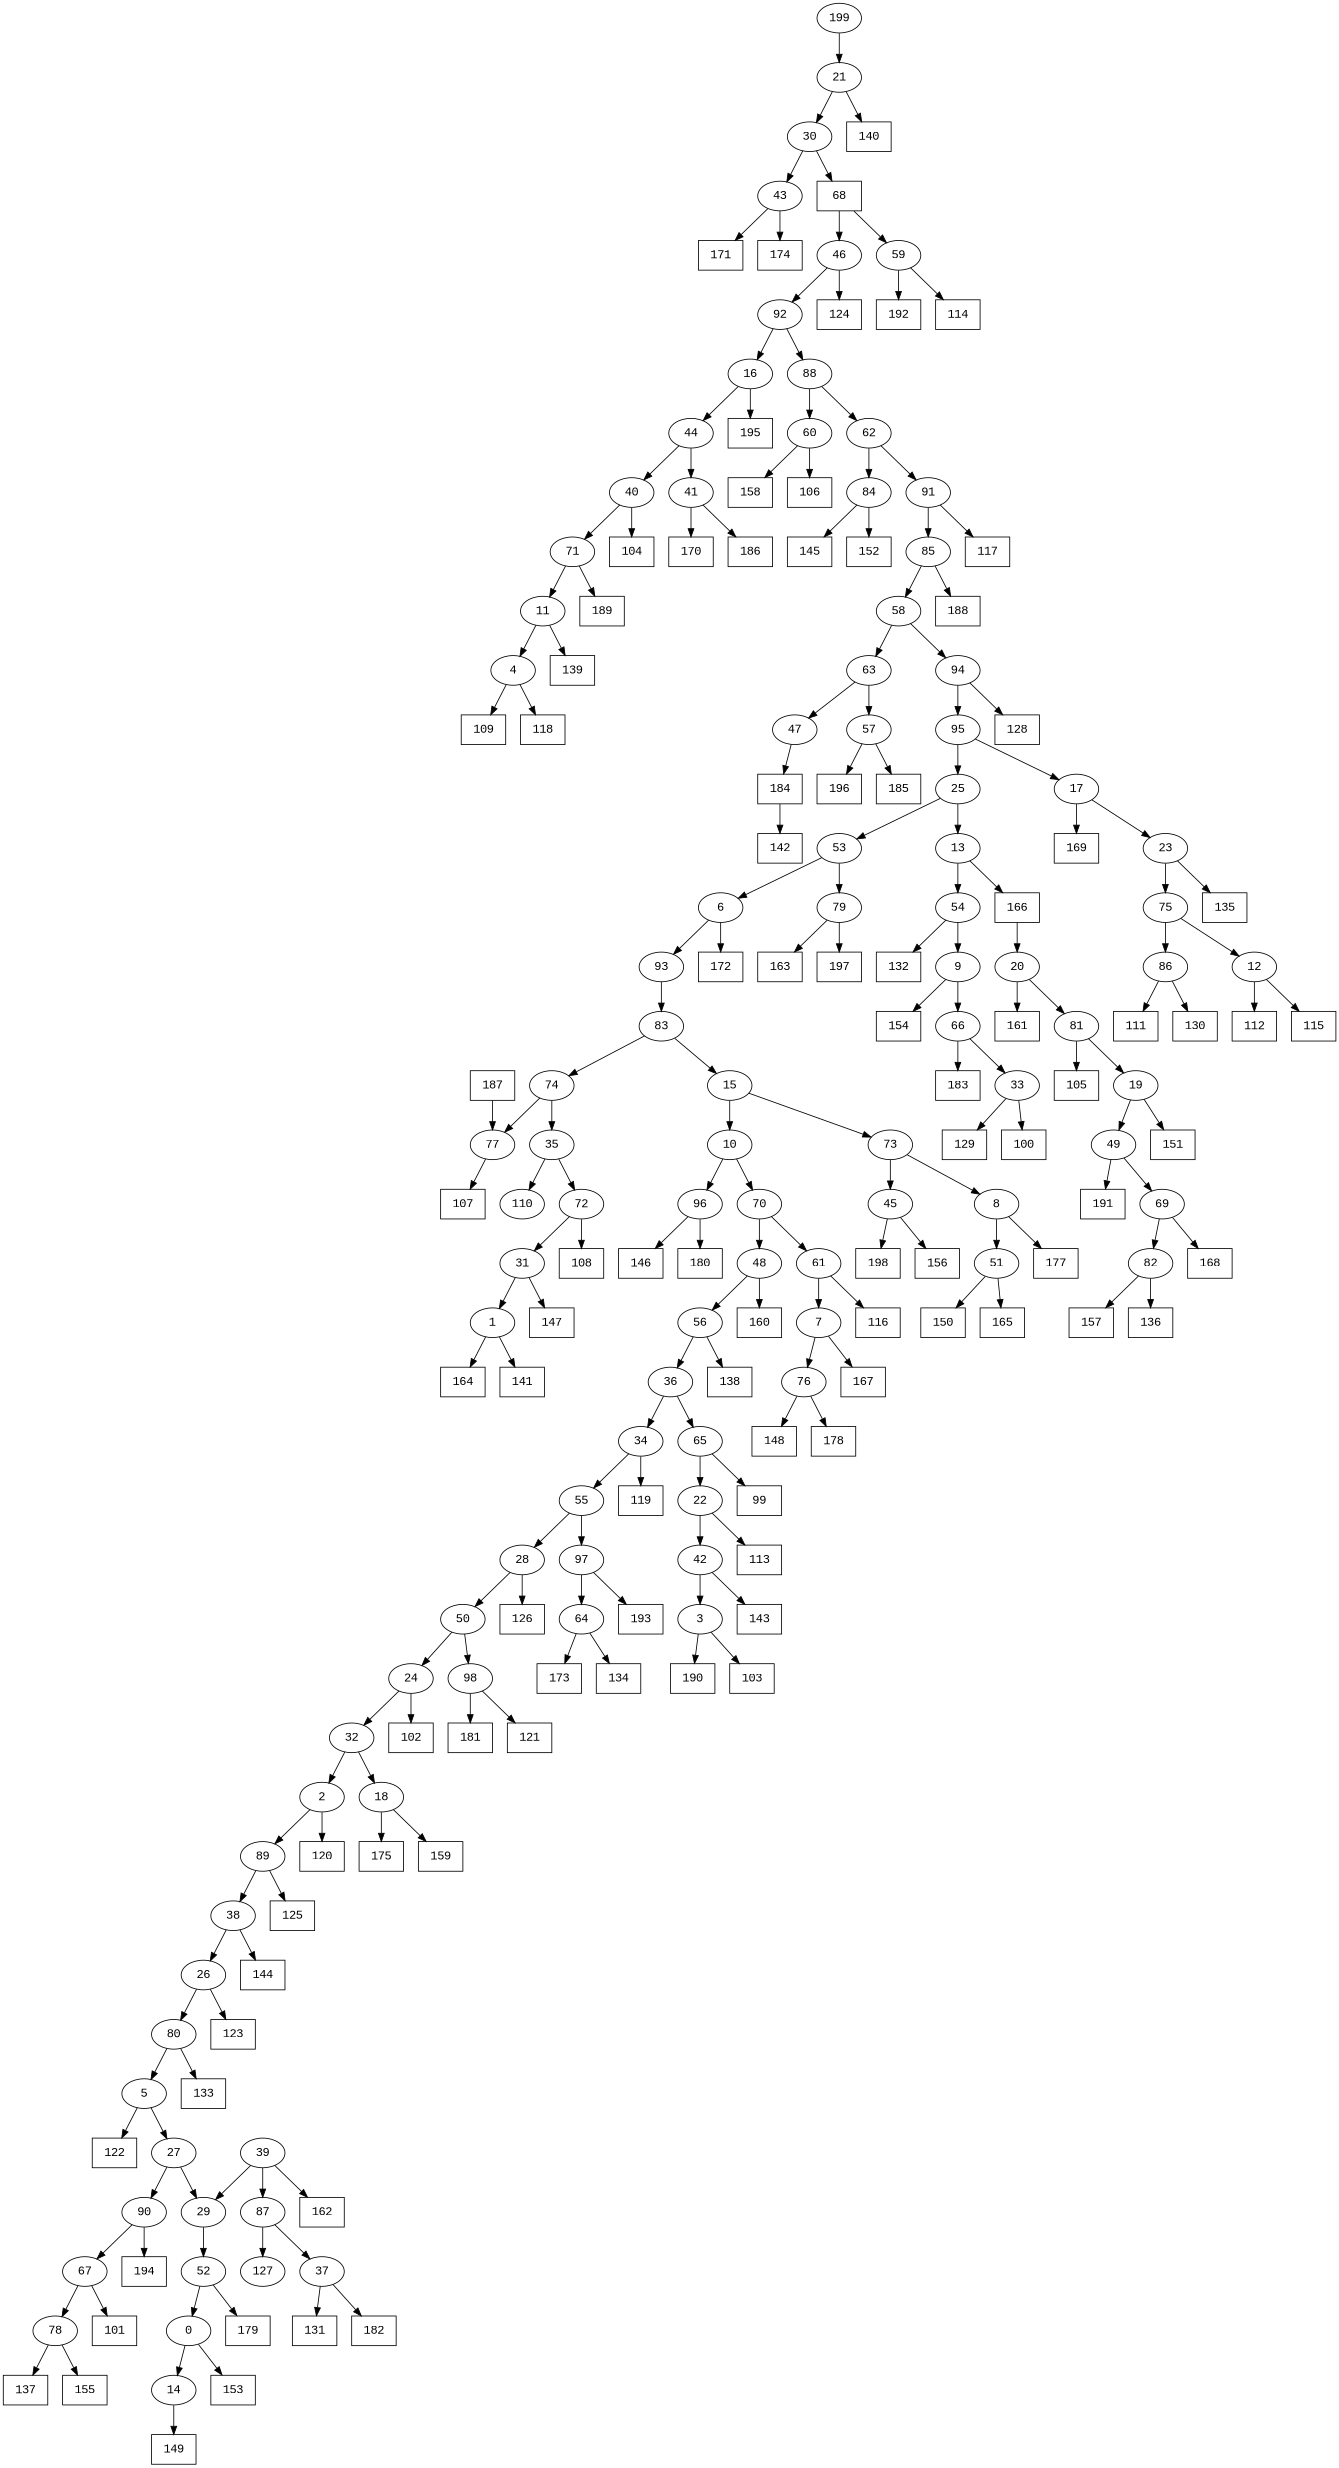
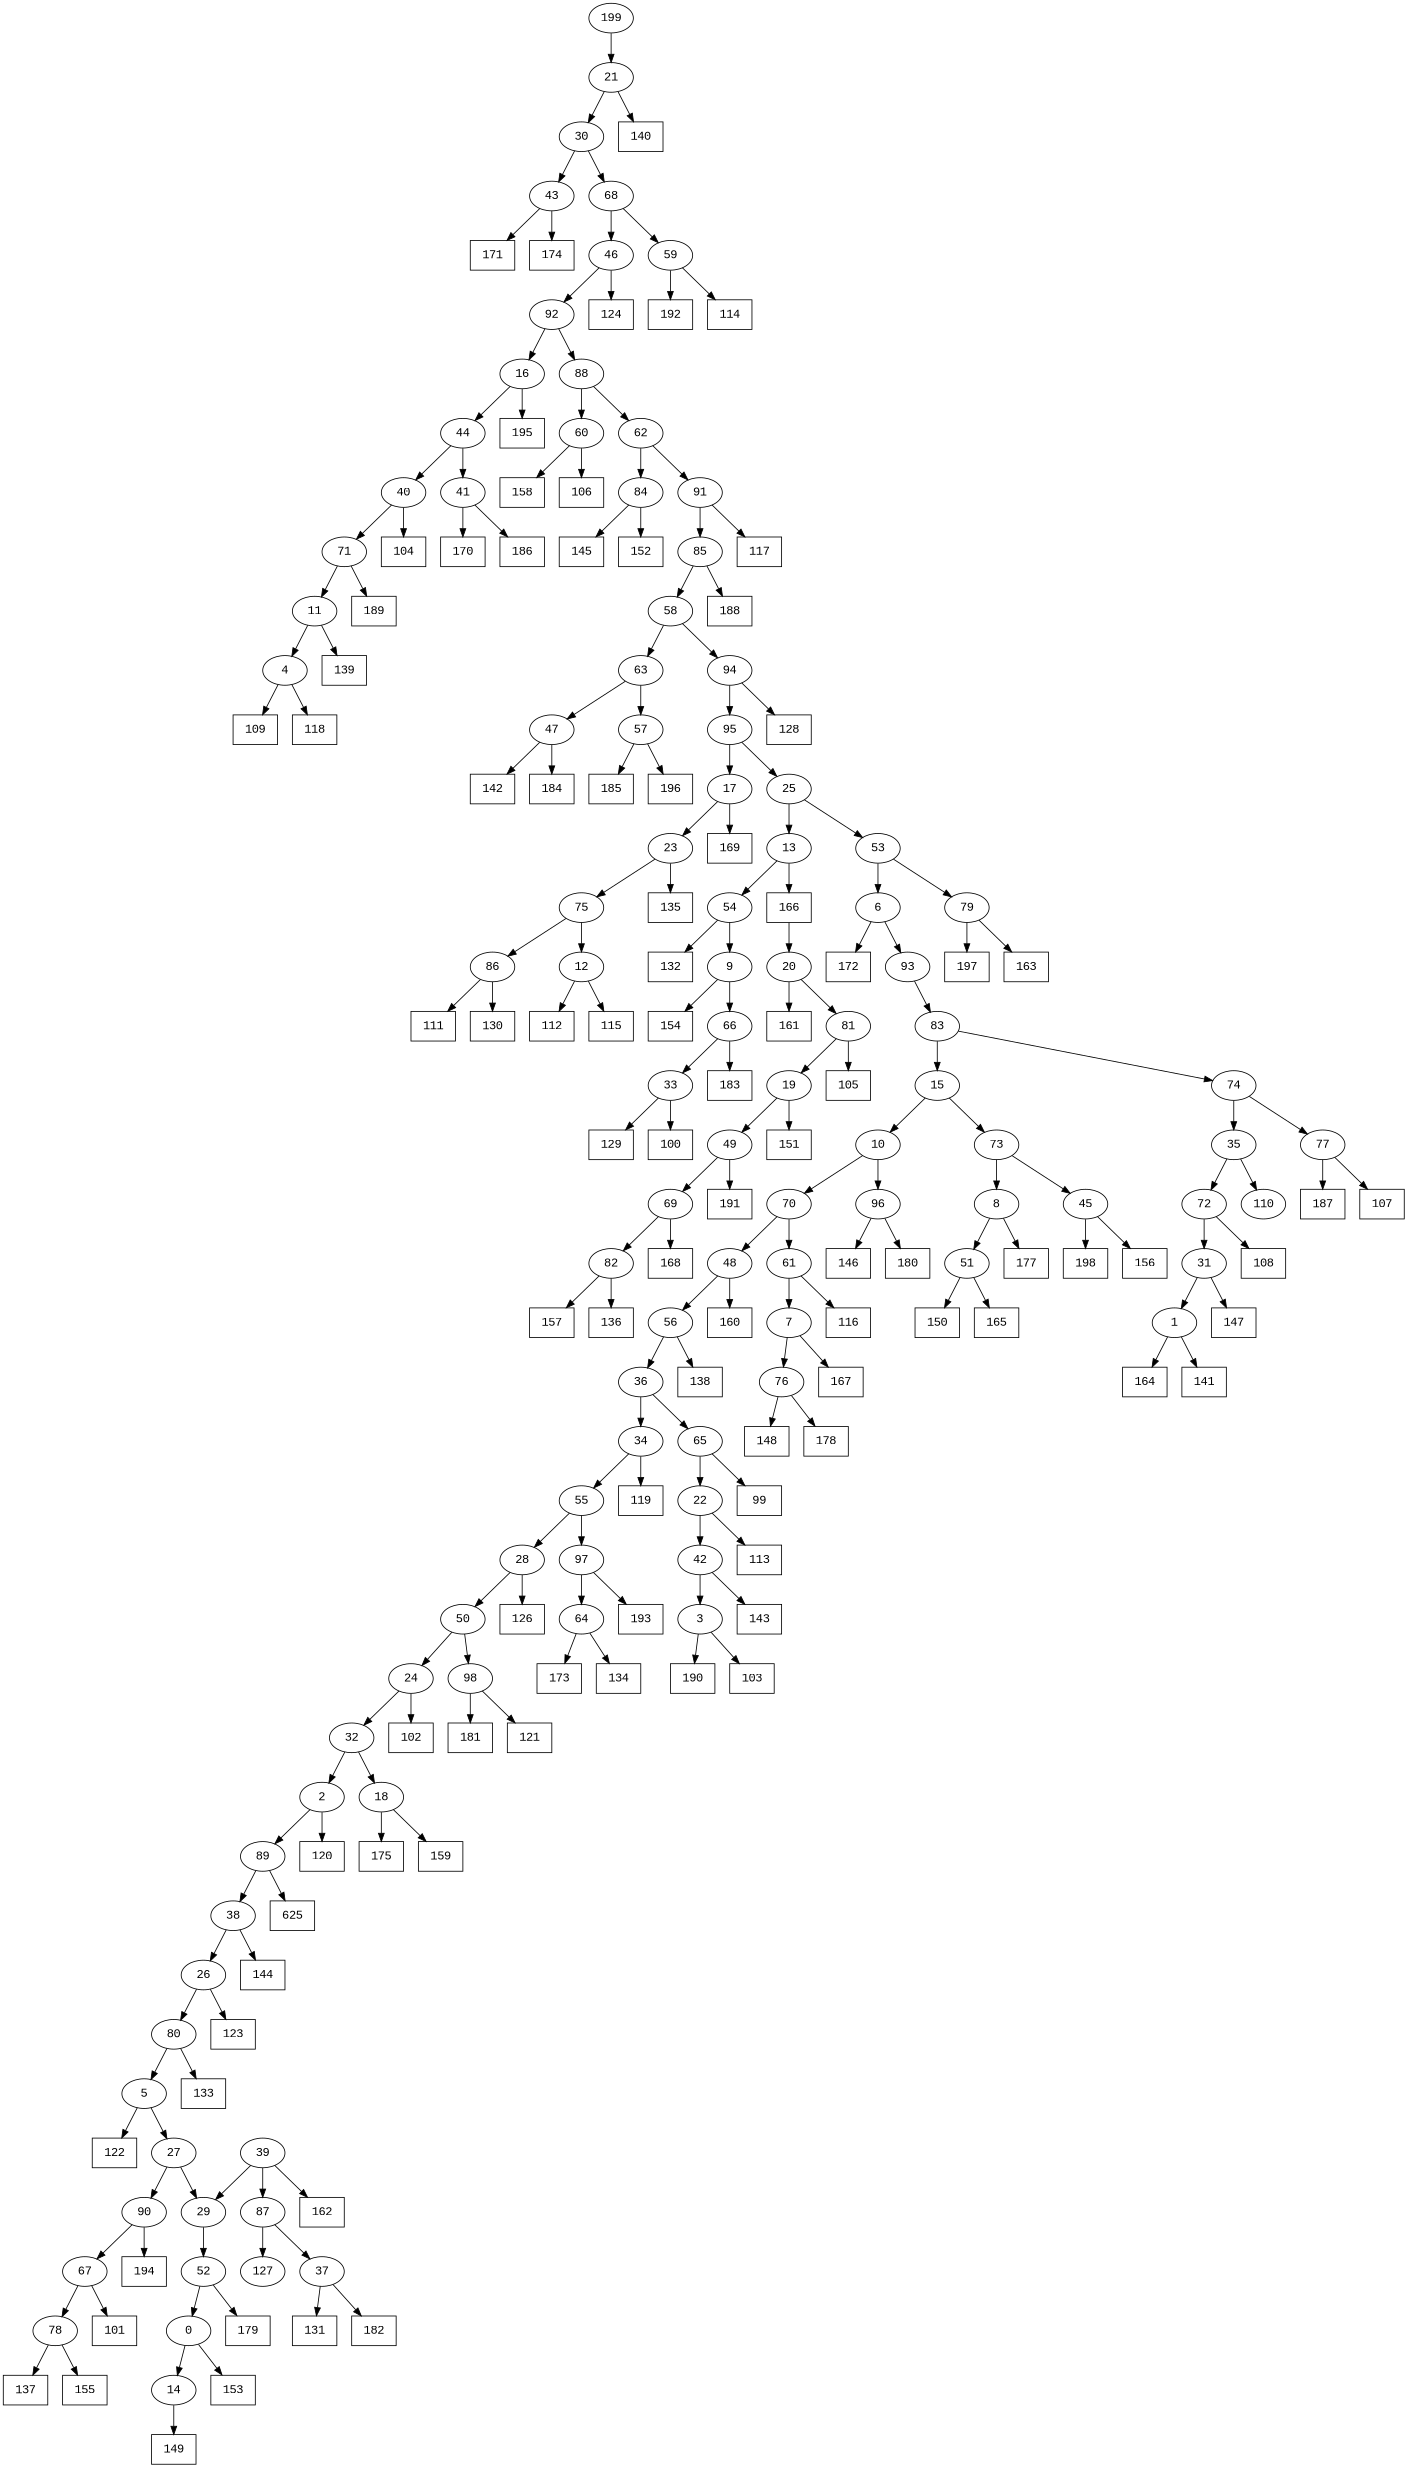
node "68": shape box -> ellipse
edge "184" -> "142": now "47" -> "142"
edge "187" -> "77": reversed
node "125": label "125" -> "625"
